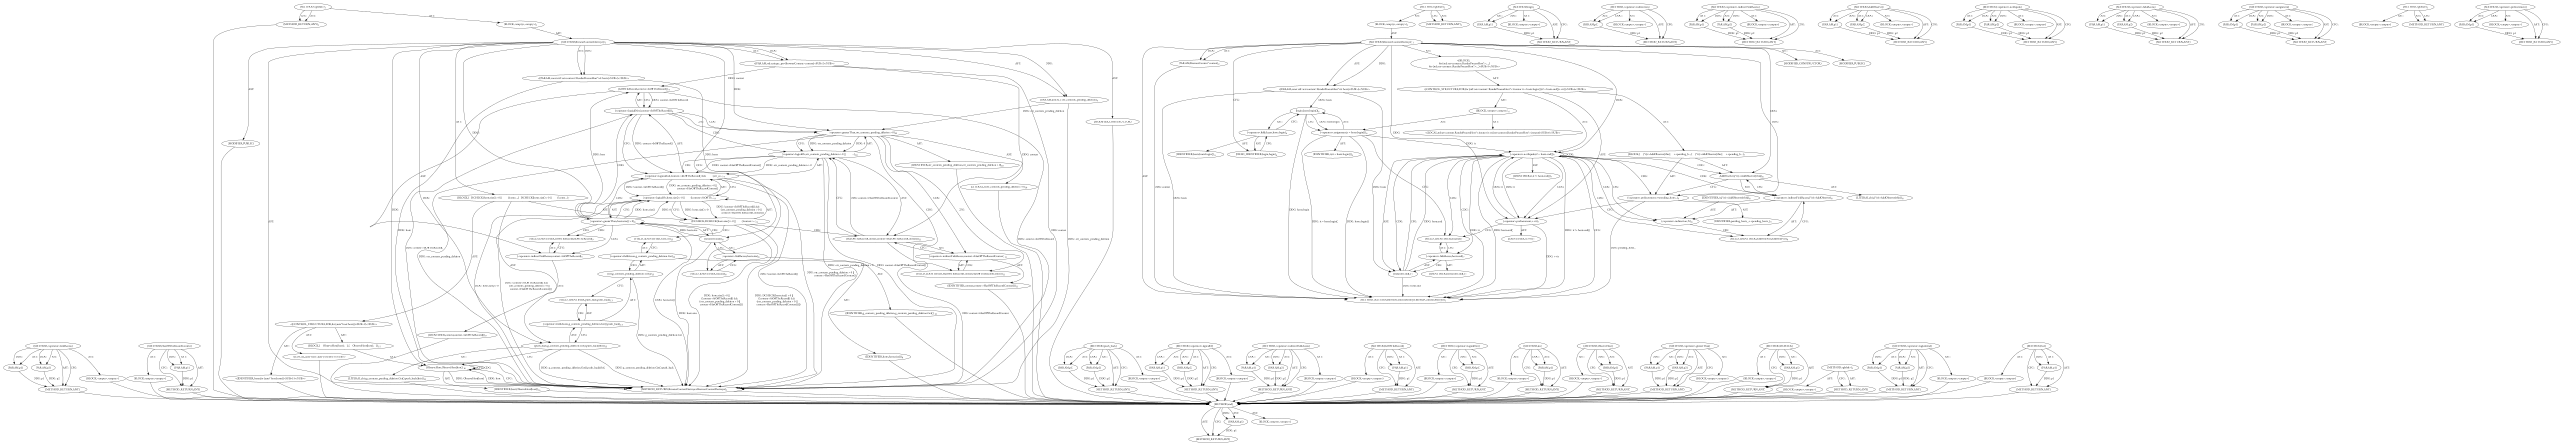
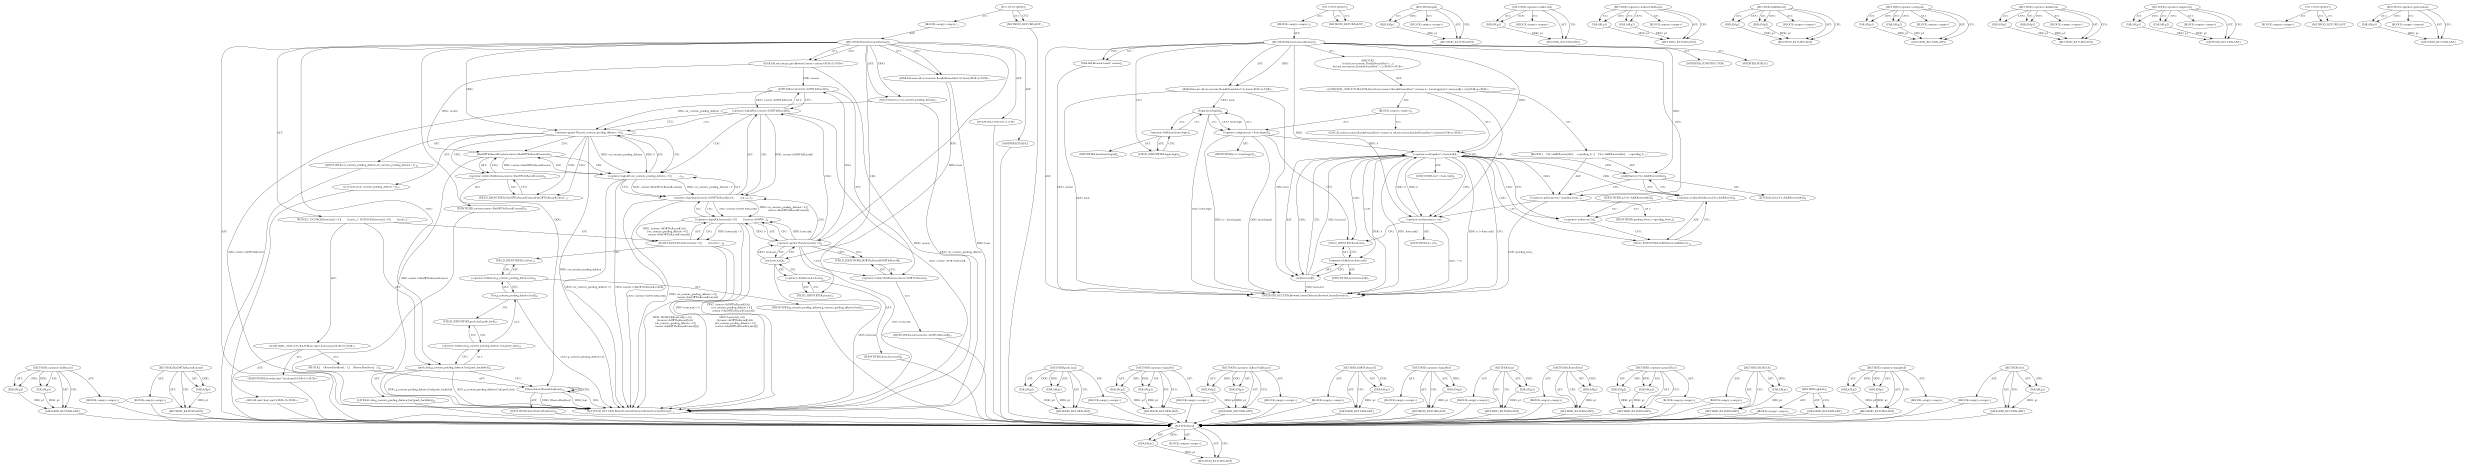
edge "(<operator>.greaterThan,hosts.size() > 0)" -> "(IsOffTheRecord,context->IsOffTheRecord())": label "DDG: host" -> "CDG: "
edge "(DCHECK,DCHECK(hosts.size() > 0 ||          (!context->...)" -> "(HasOffTheRecordContext,context->HasOffTheRecordContext())": now "(<operator>.greaterThan,otr_contexts_pending_deletion > 0)" -> "(HasOffTheRecordContext,context->HasOffTheRecordContext())"
